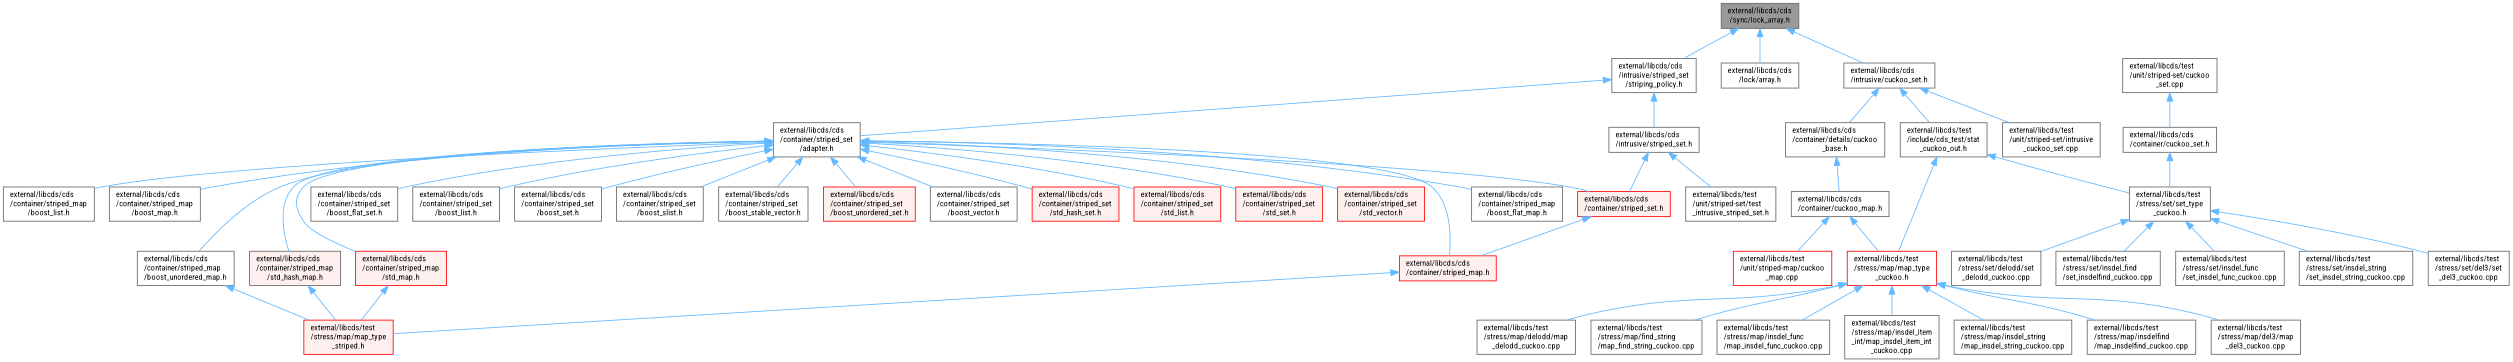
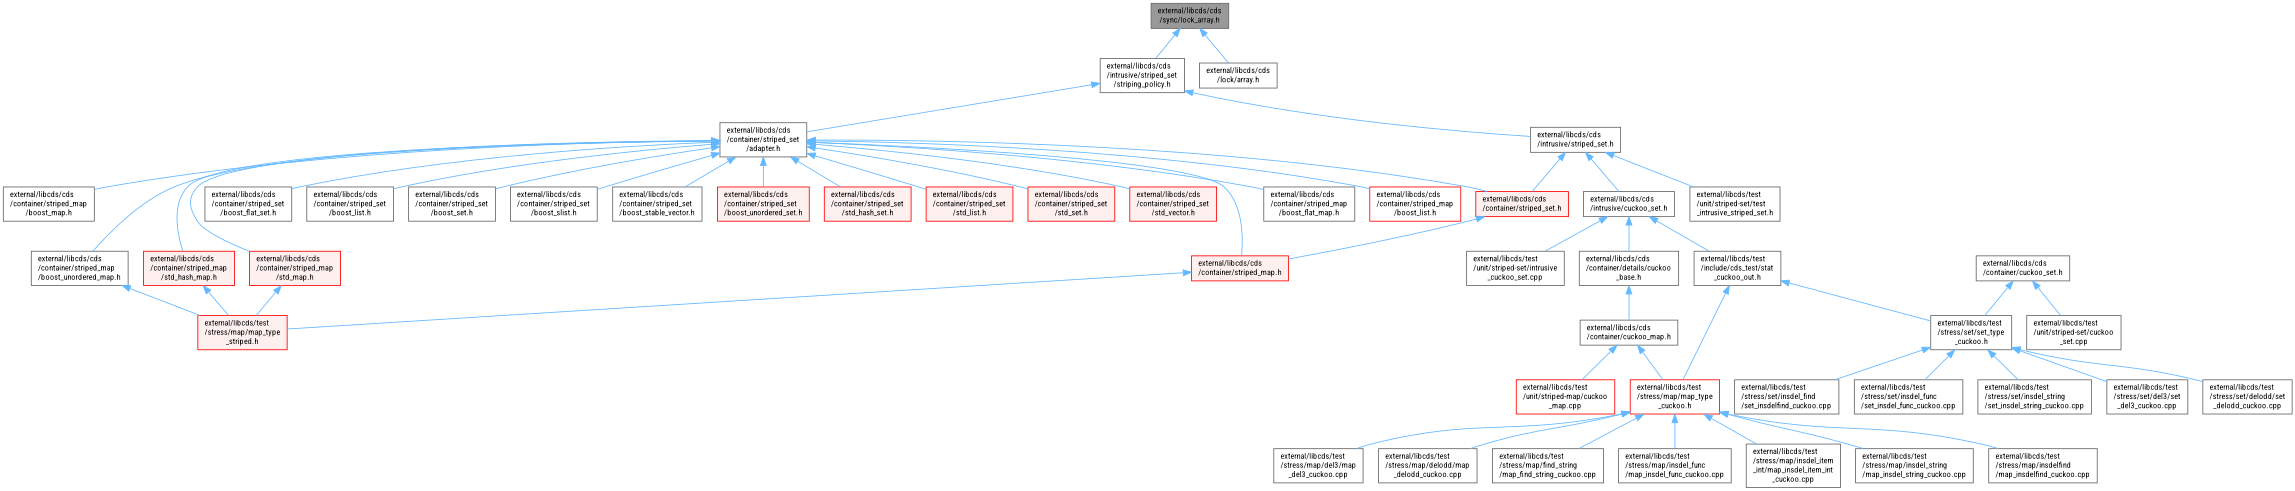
edge "external/libcds/cds /intrusive/cuckoo_set.h" -> "external/libcds/cds /sync/lock_array.h": now "external/libcds/cds /intrusive/cuckoo_set.h" -> "external/libcds/cds /intrusive/striped_set.h"
edge "external/libcds/cds /container/cuckoo_set.h" -> "external/libcds/test /unit/striped-set/cuckoo _set.cpp": reversed
node "external/libcds/cds /container/striped_map /boost_list.h": color grey40 -> red
node "external/libcds/cds /container/striped_set /boost_vector.h": removed
node "external/libcds/cds /container/striped_map /std_hash_map.h": color grey40 -> red
